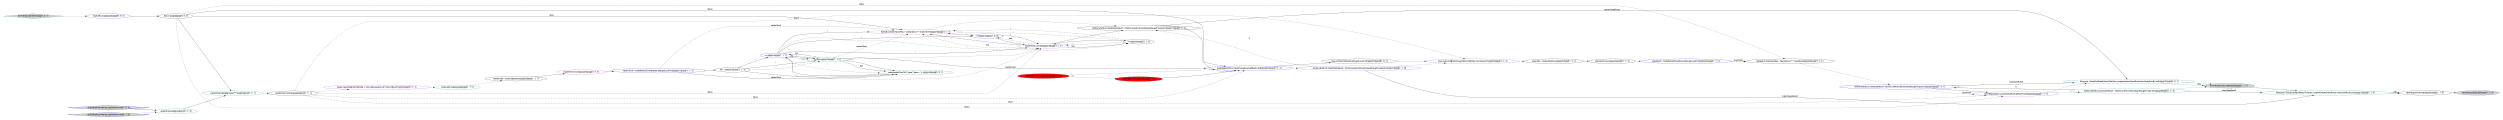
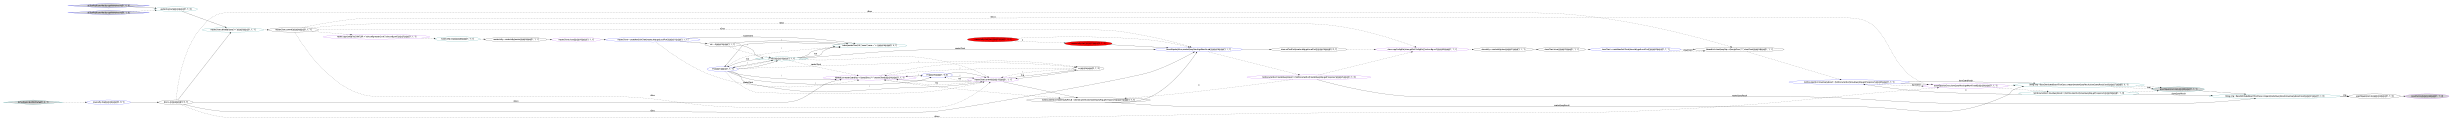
edge "int i = 0@@@12@@@['1', '1', '1']" -> "i++@@@14@@@['1', '1', '1']": removed, label "i"
